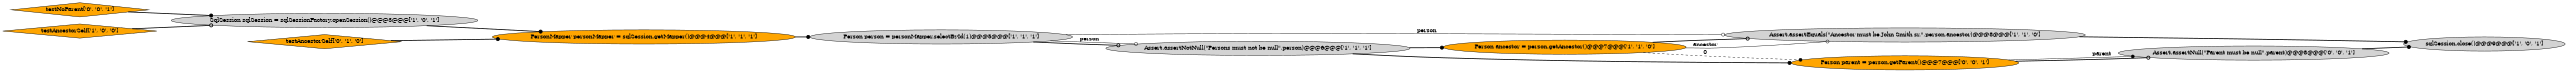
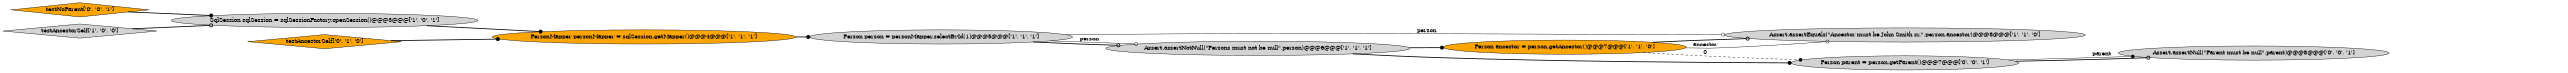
node "testAncestorSelf['1', '0', '0']": fillcolor orange -> lightgrey
node "sqlSession.close()@@@9@@@['1', '0', '1']": removed
node "Person parent = person.getParent()@@@7@@@['0', '0', '1']": fillcolor orange -> lightgrey
